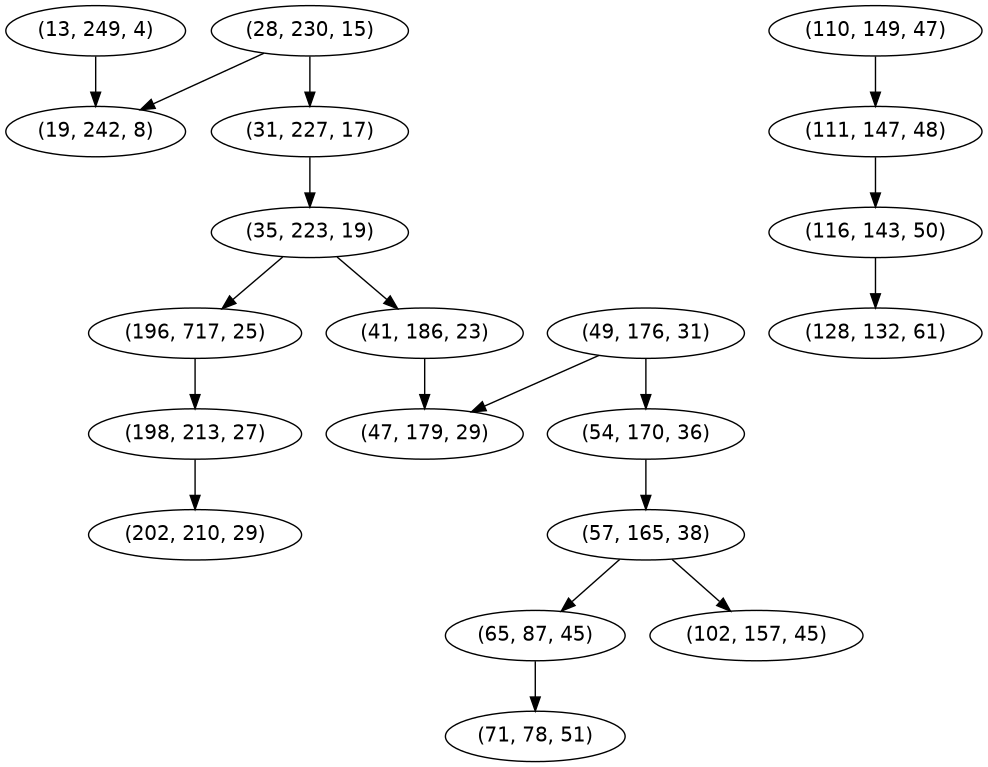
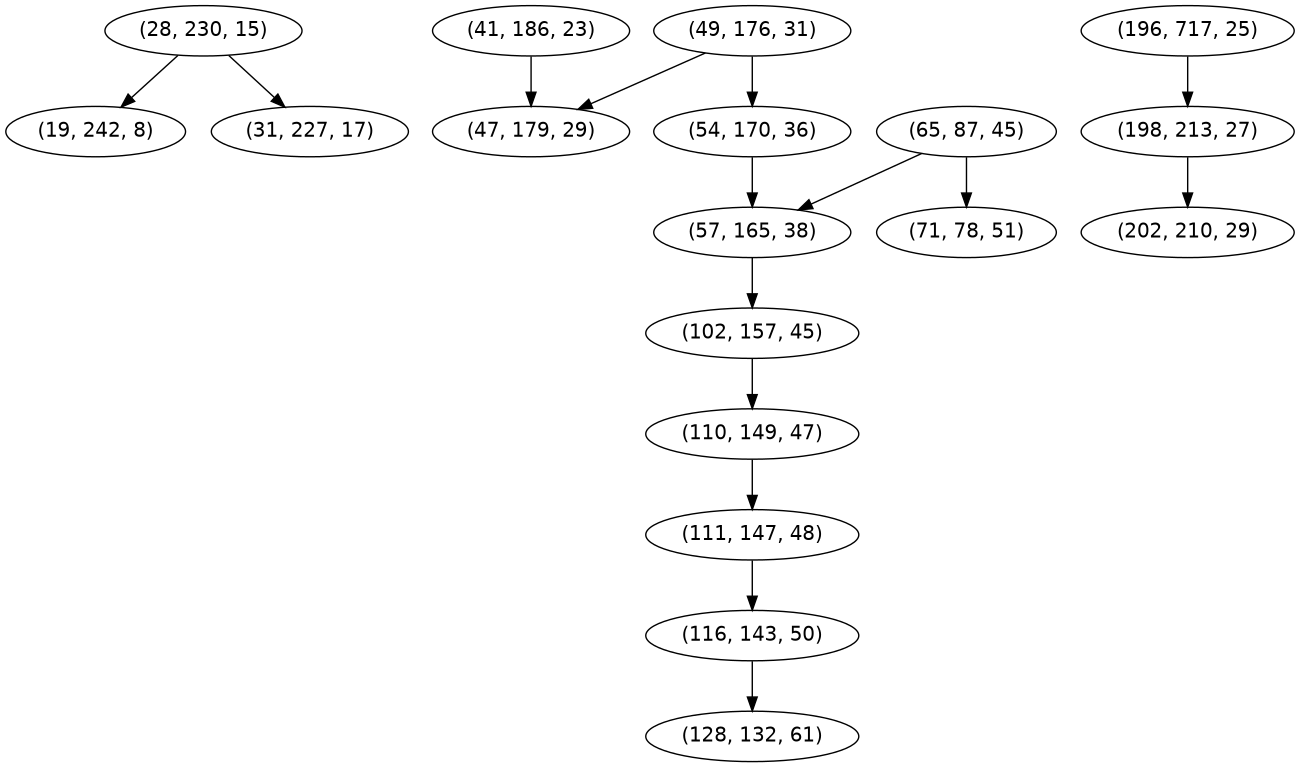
node "(13, 249, 4)": removed
node "(35, 223, 19)": removed
edge "(102, 157, 45)" -> "(110, 149, 47)": added
edge "(57, 165, 38)" -> "(65, 87, 45)": reversed
